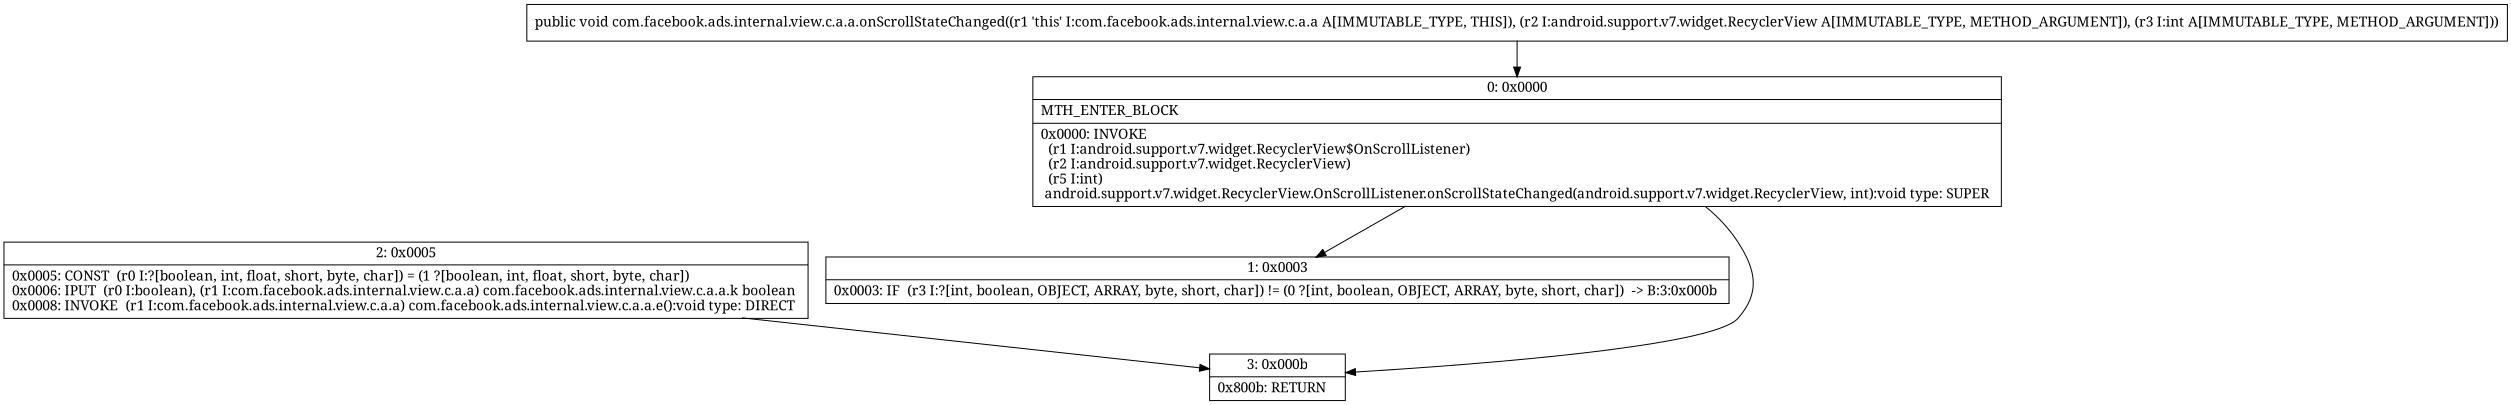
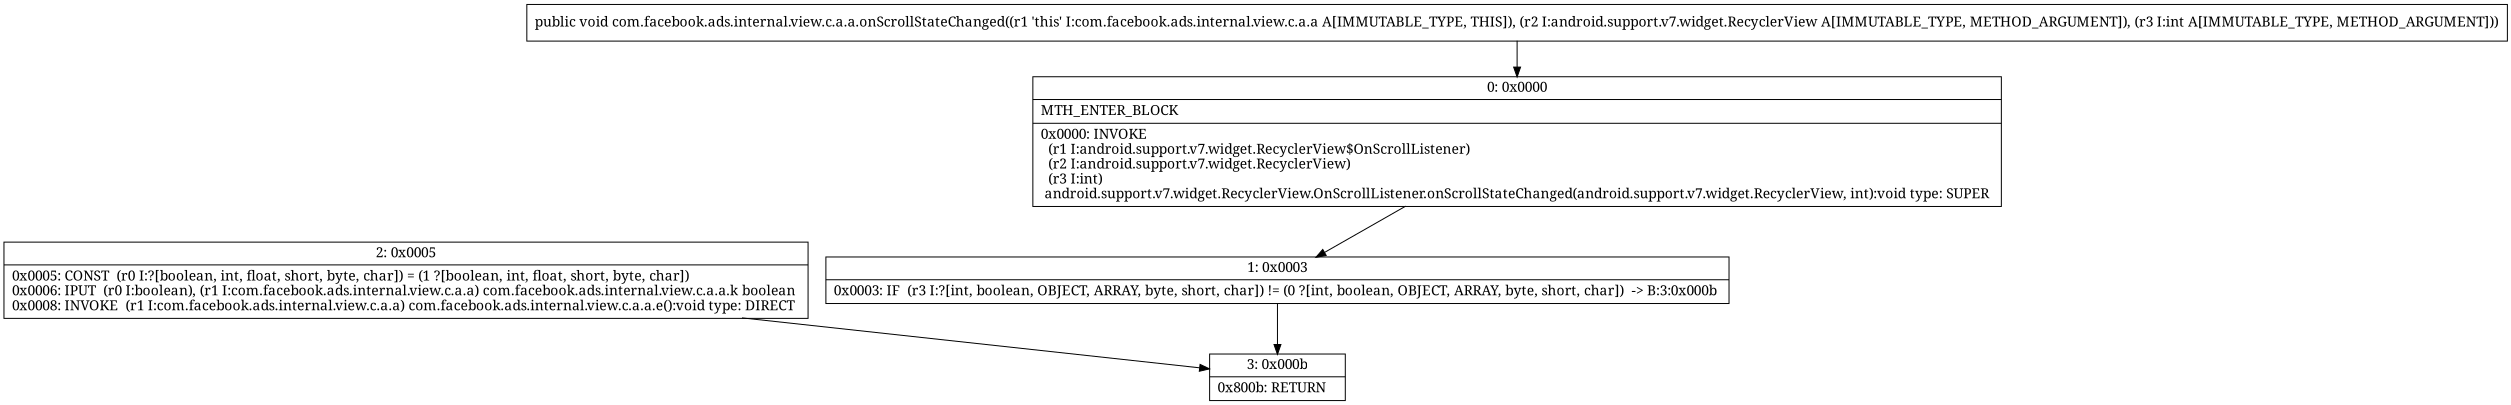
node "0: 0x0000": text "(r5 I:int)" -> "(r3 I:int)"
edge "0: 0x0000" -> "3: 0x000b": now "1: 0x0003" -> "3: 0x000b"
